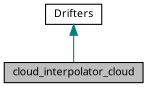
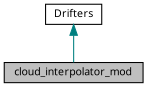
node "cloud_interpolator_cloud": label "cloud_interpolator_cloud" -> "cloud_interpolator_mod"
